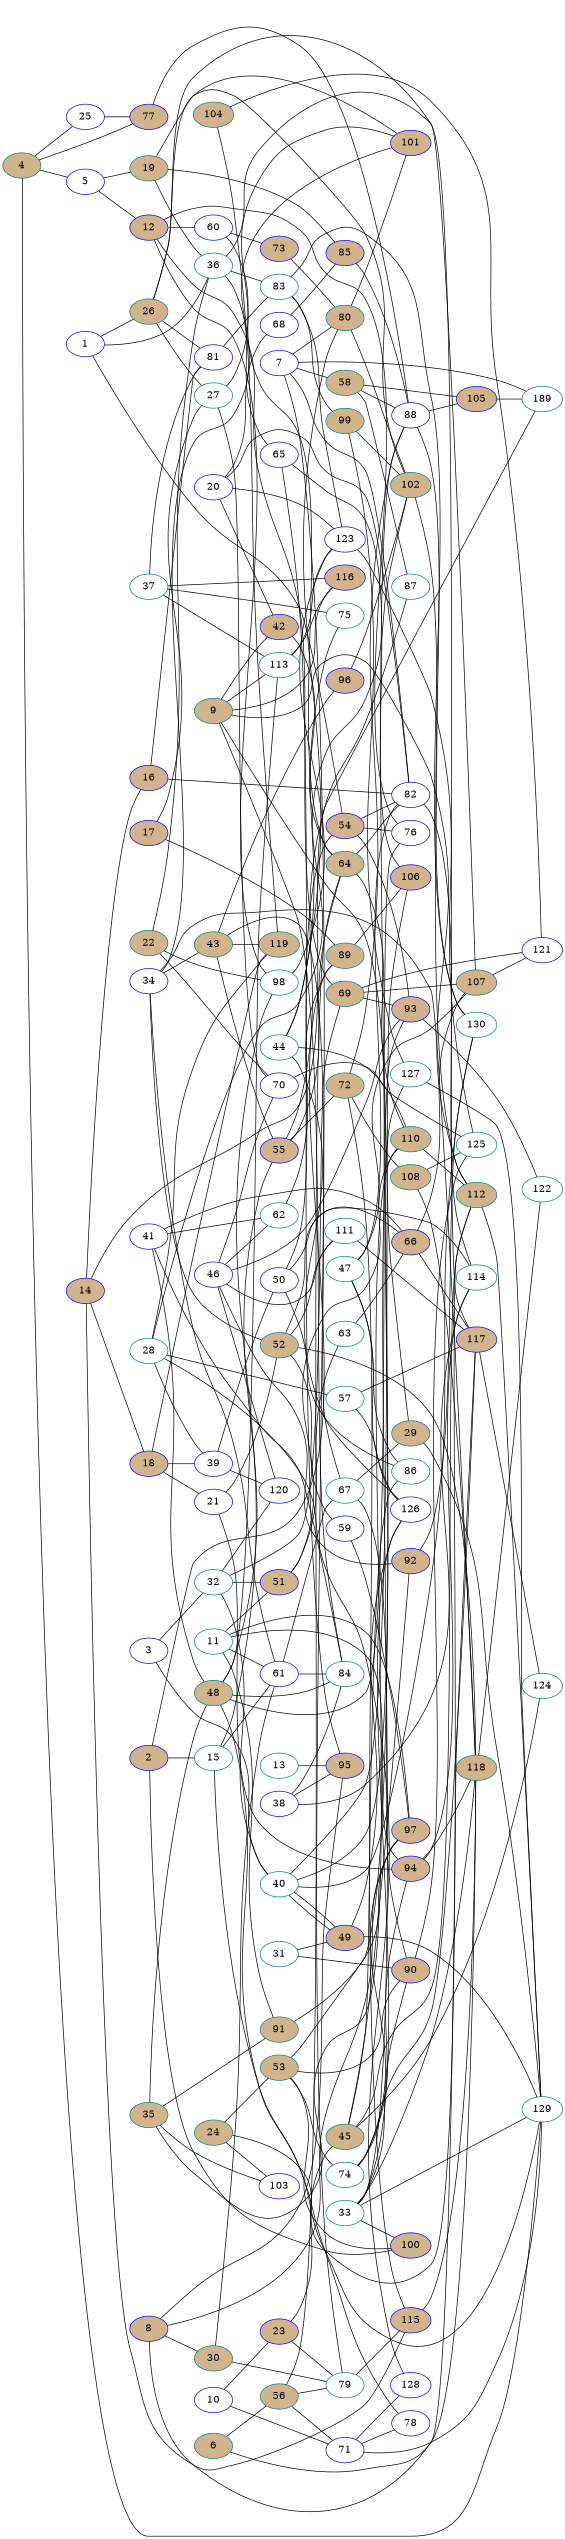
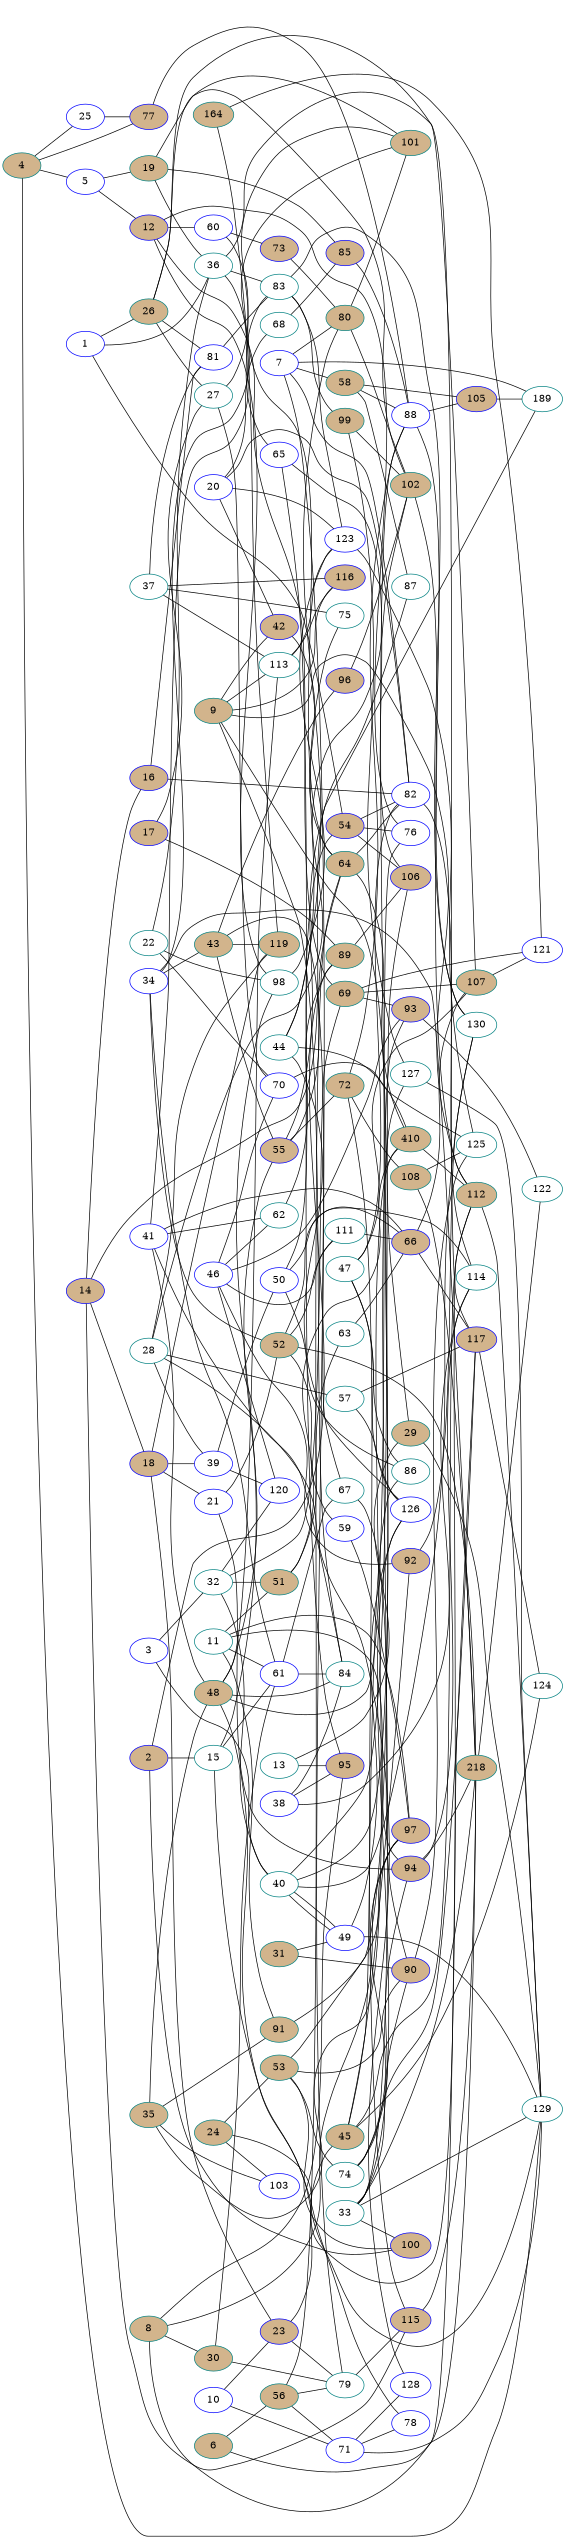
node "104": label "104" -> "164"
node "101": color blue -> teal
node "68": color blue -> teal
edge "83" -- "41": added
edge "54" -- "93": now "54" -- "106"
node "22": fillcolor tan -> white
node "110": label "110" -> "410"
edge "111" -- "117": now "111" -- "66"
edge "29" -- "67": now "29" -- "13"
node "51": color blue -> teal
node "118": label "118" -> "218"
edge "18" -- "23": added
node "49": fillcolor tan -> white
node "31": fillcolor white -> tan
node "8": color blue -> teal
